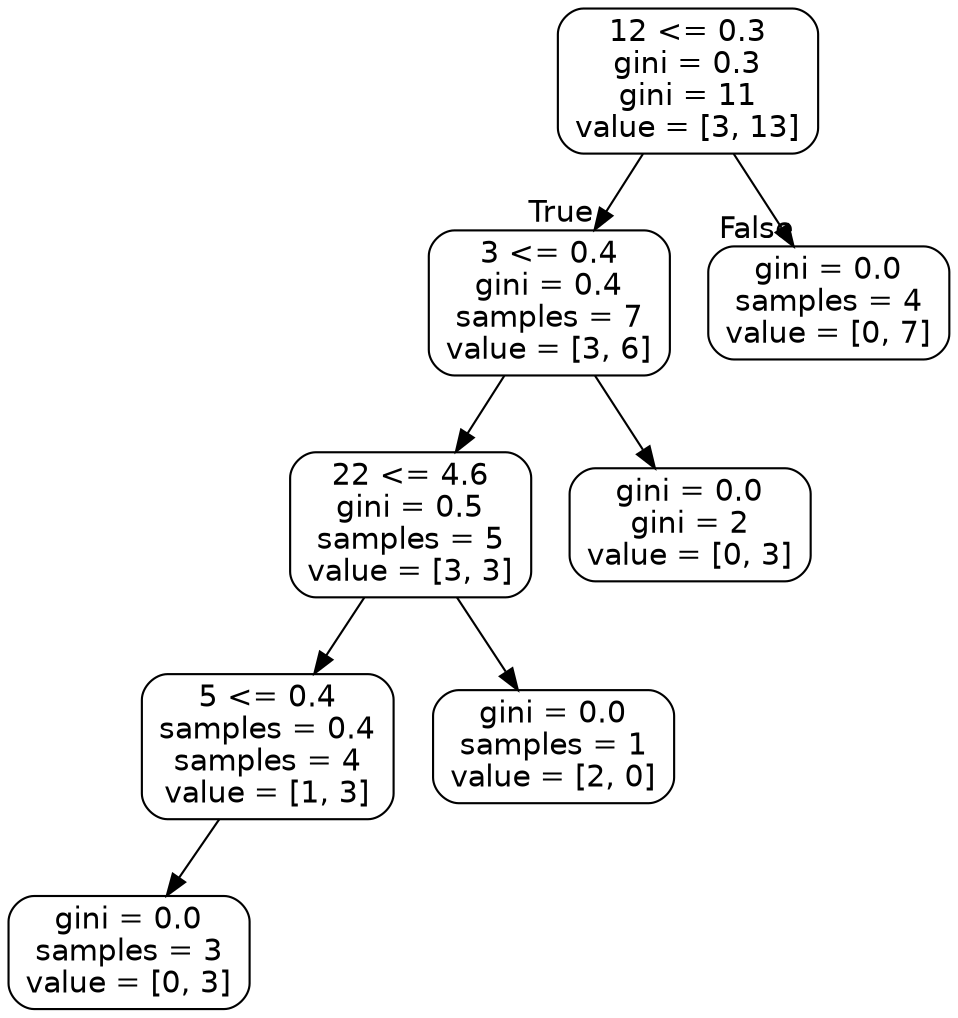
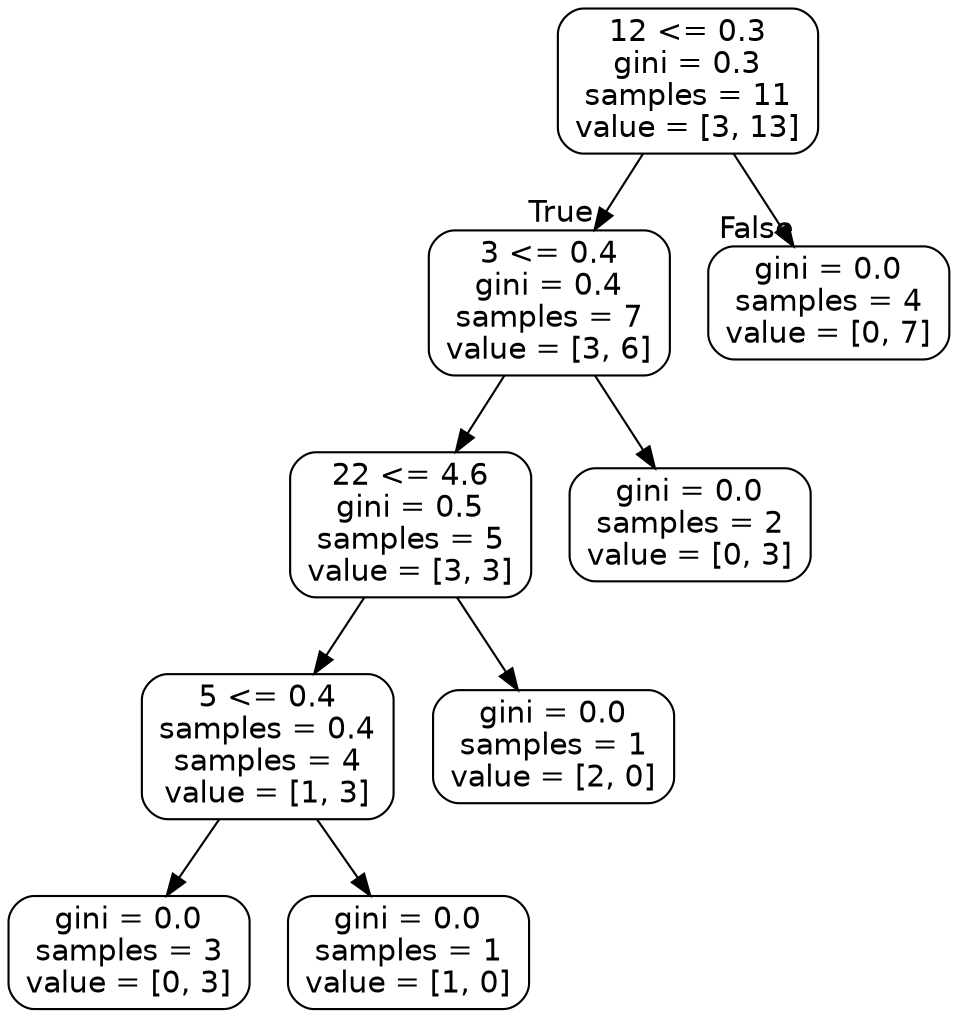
node "12 <= 0.3 gini = 0.3 gini = 11 value = [3, 13]": label "12 <= 0.3 gini = 0.3 gini = 11 value = [3, 13]" -> "12 <= 0.3 gini = 0.3 samples = 11 value = [3, 13]"
node "gini = 0.0 gini = 2 value = [0, 3]": label "gini = 0.0 gini = 2 value = [0, 3]" -> "gini = 0.0 samples = 2 value = [0, 3]"
node "gini = 0.0 samples = 1 value = [1, 0]": added
